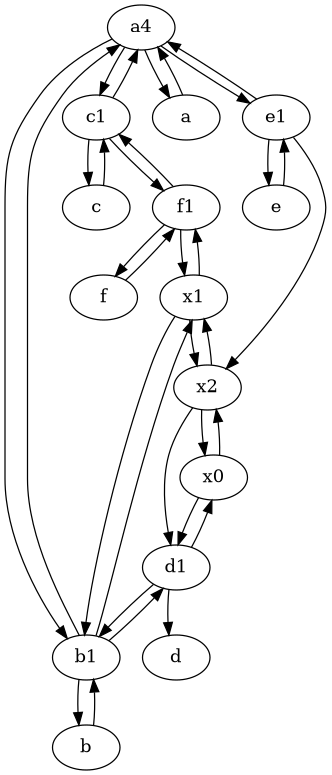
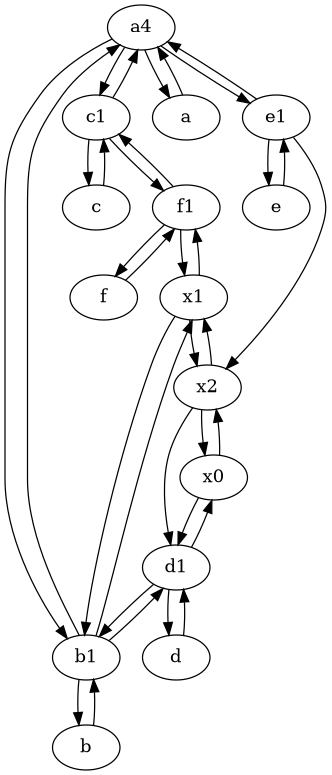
edge "d" -> "d1": added
